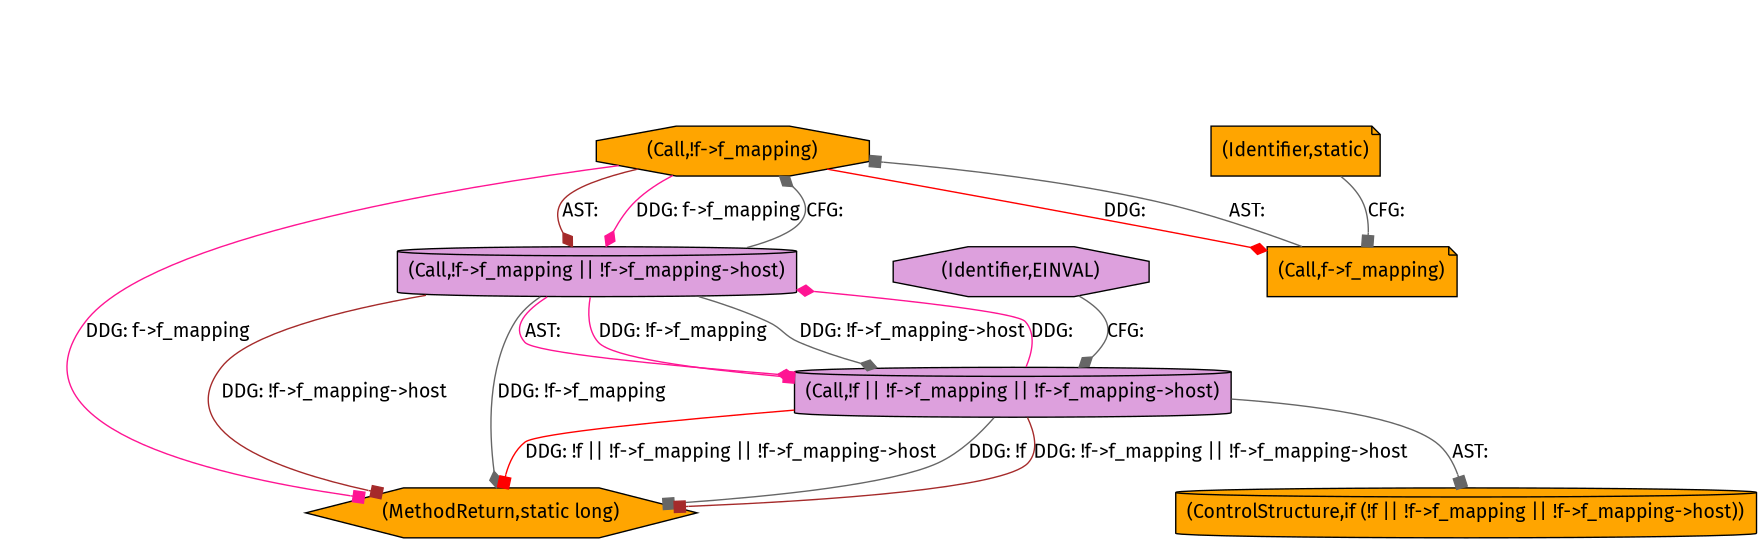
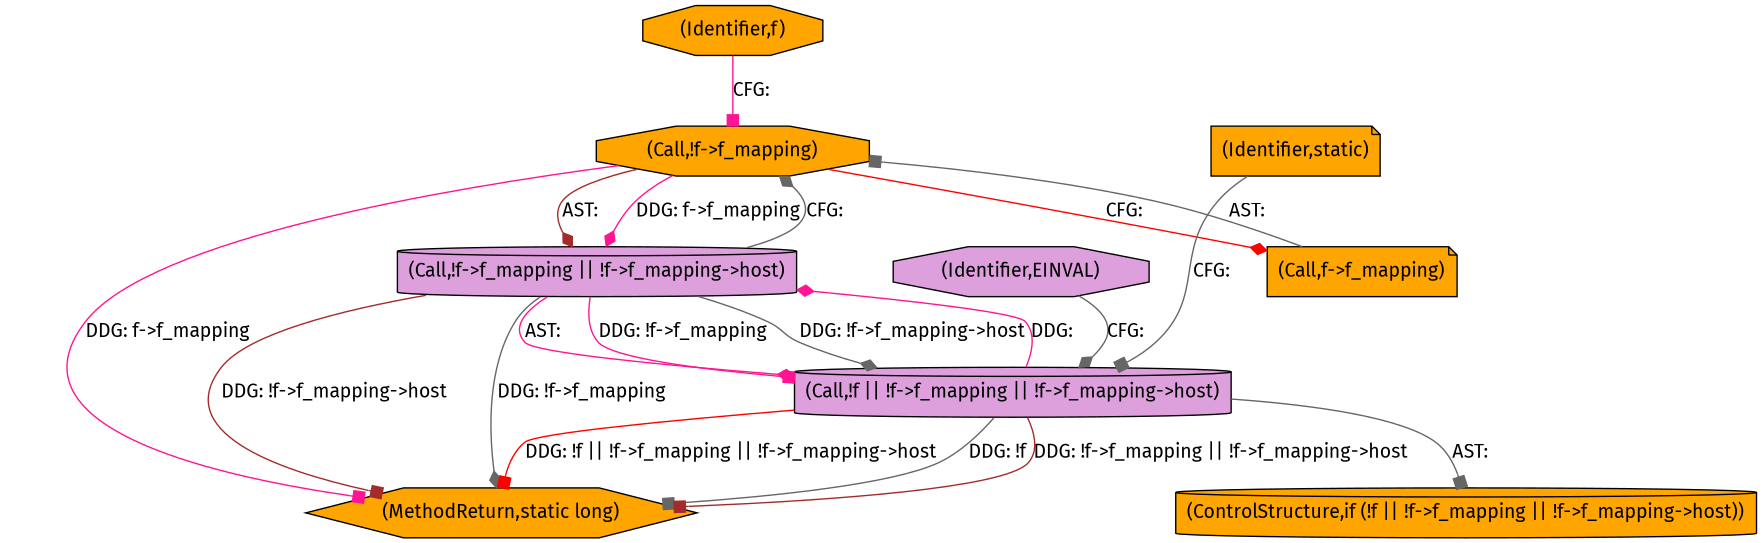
node "(Identifier,f)": added
edge "(Identifier,static)" -> "(Call,f->f_mapping)": now "(Identifier,static)" -> "(Call,!f || !f->f_mapping || !f->f_mapping->host)"
edge "(Call,!f->f_mapping)" -> "(Call,f->f_mapping)": label "DDG: " -> "CFG: "
